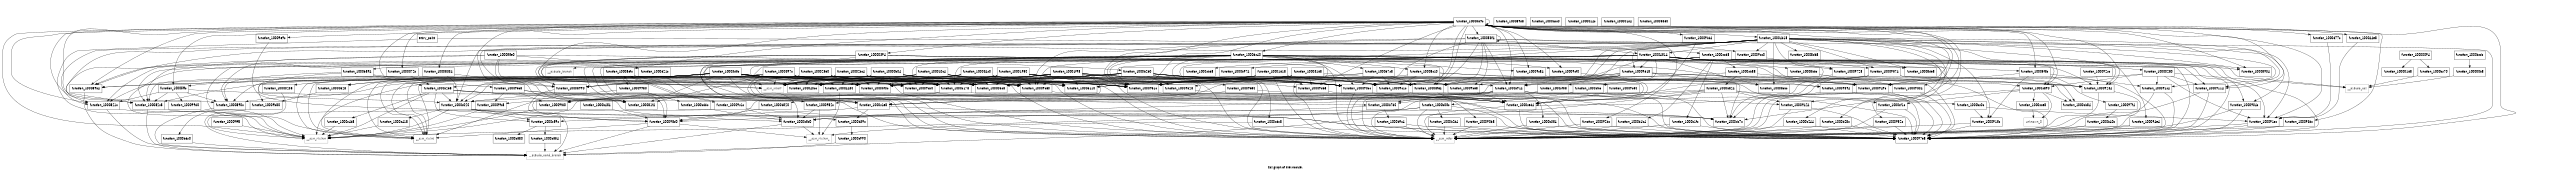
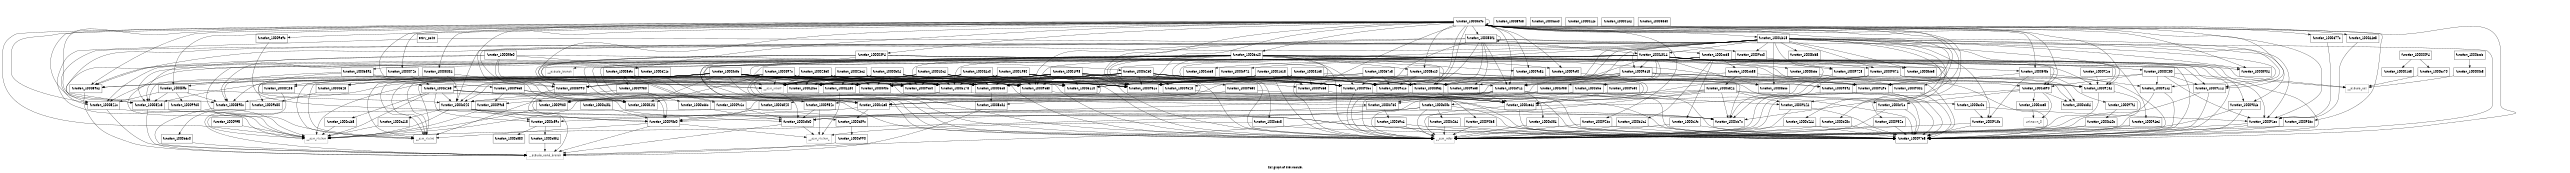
node "function_10009bb4": removed
edge "function_10006a40" -> "function_100067a8": removed
edge "function_10006260" -> "function_10009e1c": added
edge "function_10003168" -> "function_10005f3c": removed
edge "function_100025e0" -> "__asm_rlwimi": now "function_100025e0" -> "function_10000238"
node "function_10008a34": added
